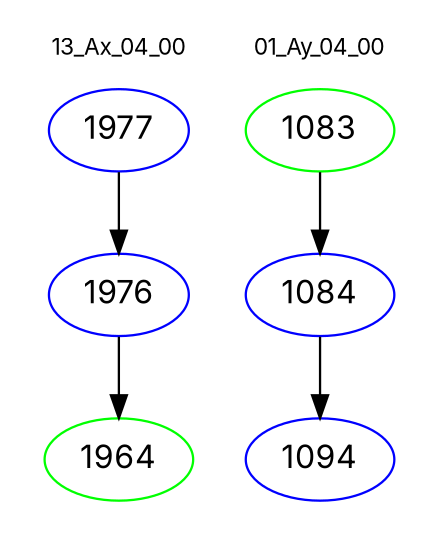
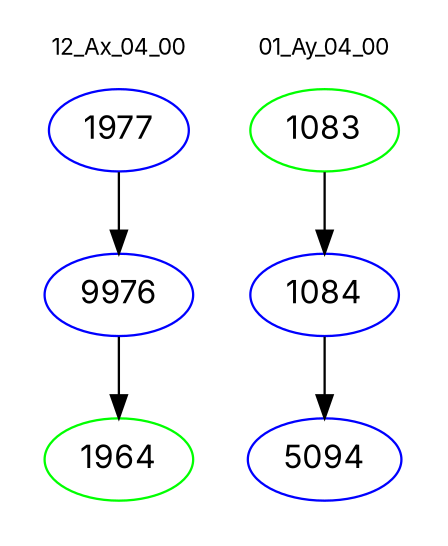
cluster "13_Ax_04_00": label "13_Ax_04_00" -> "12_Ax_04_00"
node "1976": label "1976" -> "9976"
node "1094": label "1094" -> "5094"
